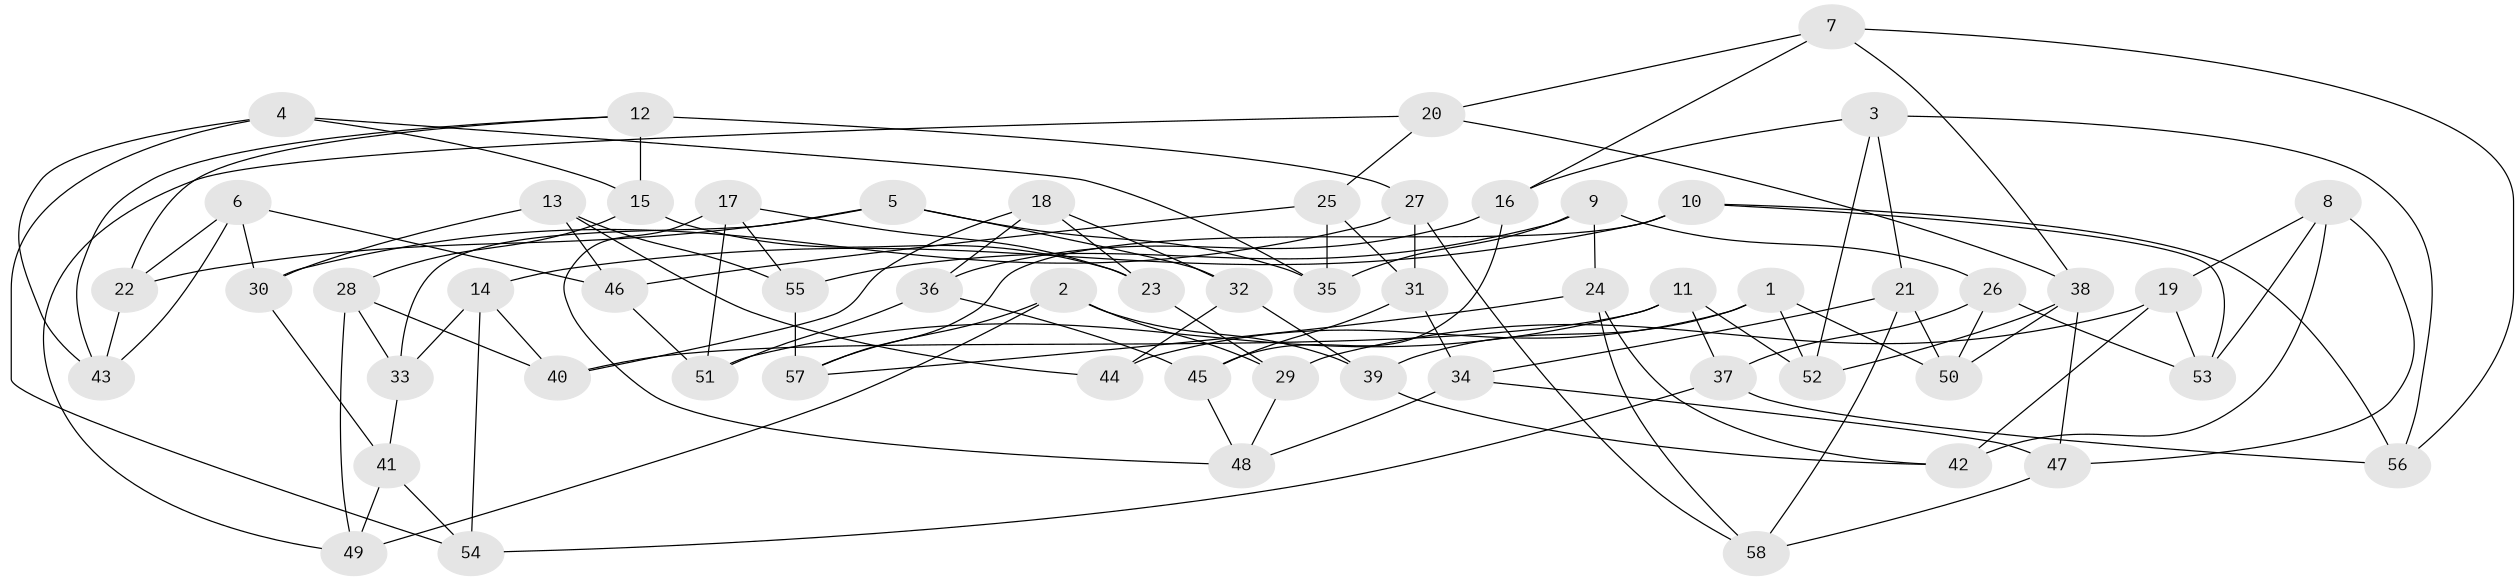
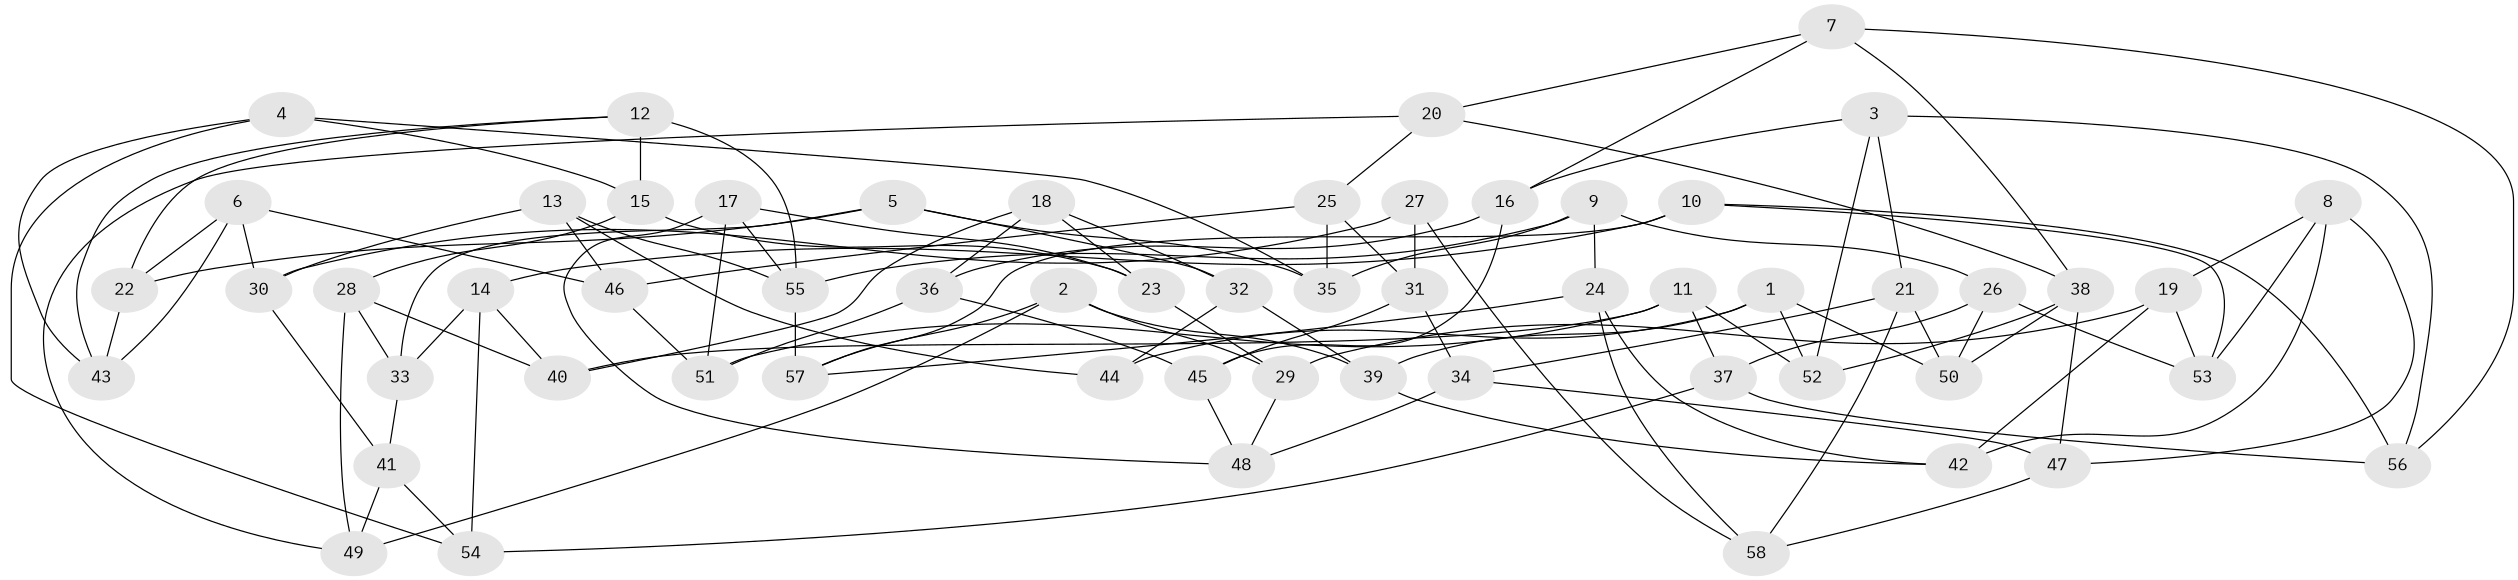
edge "12" -- "27": now "12" -- "55"
